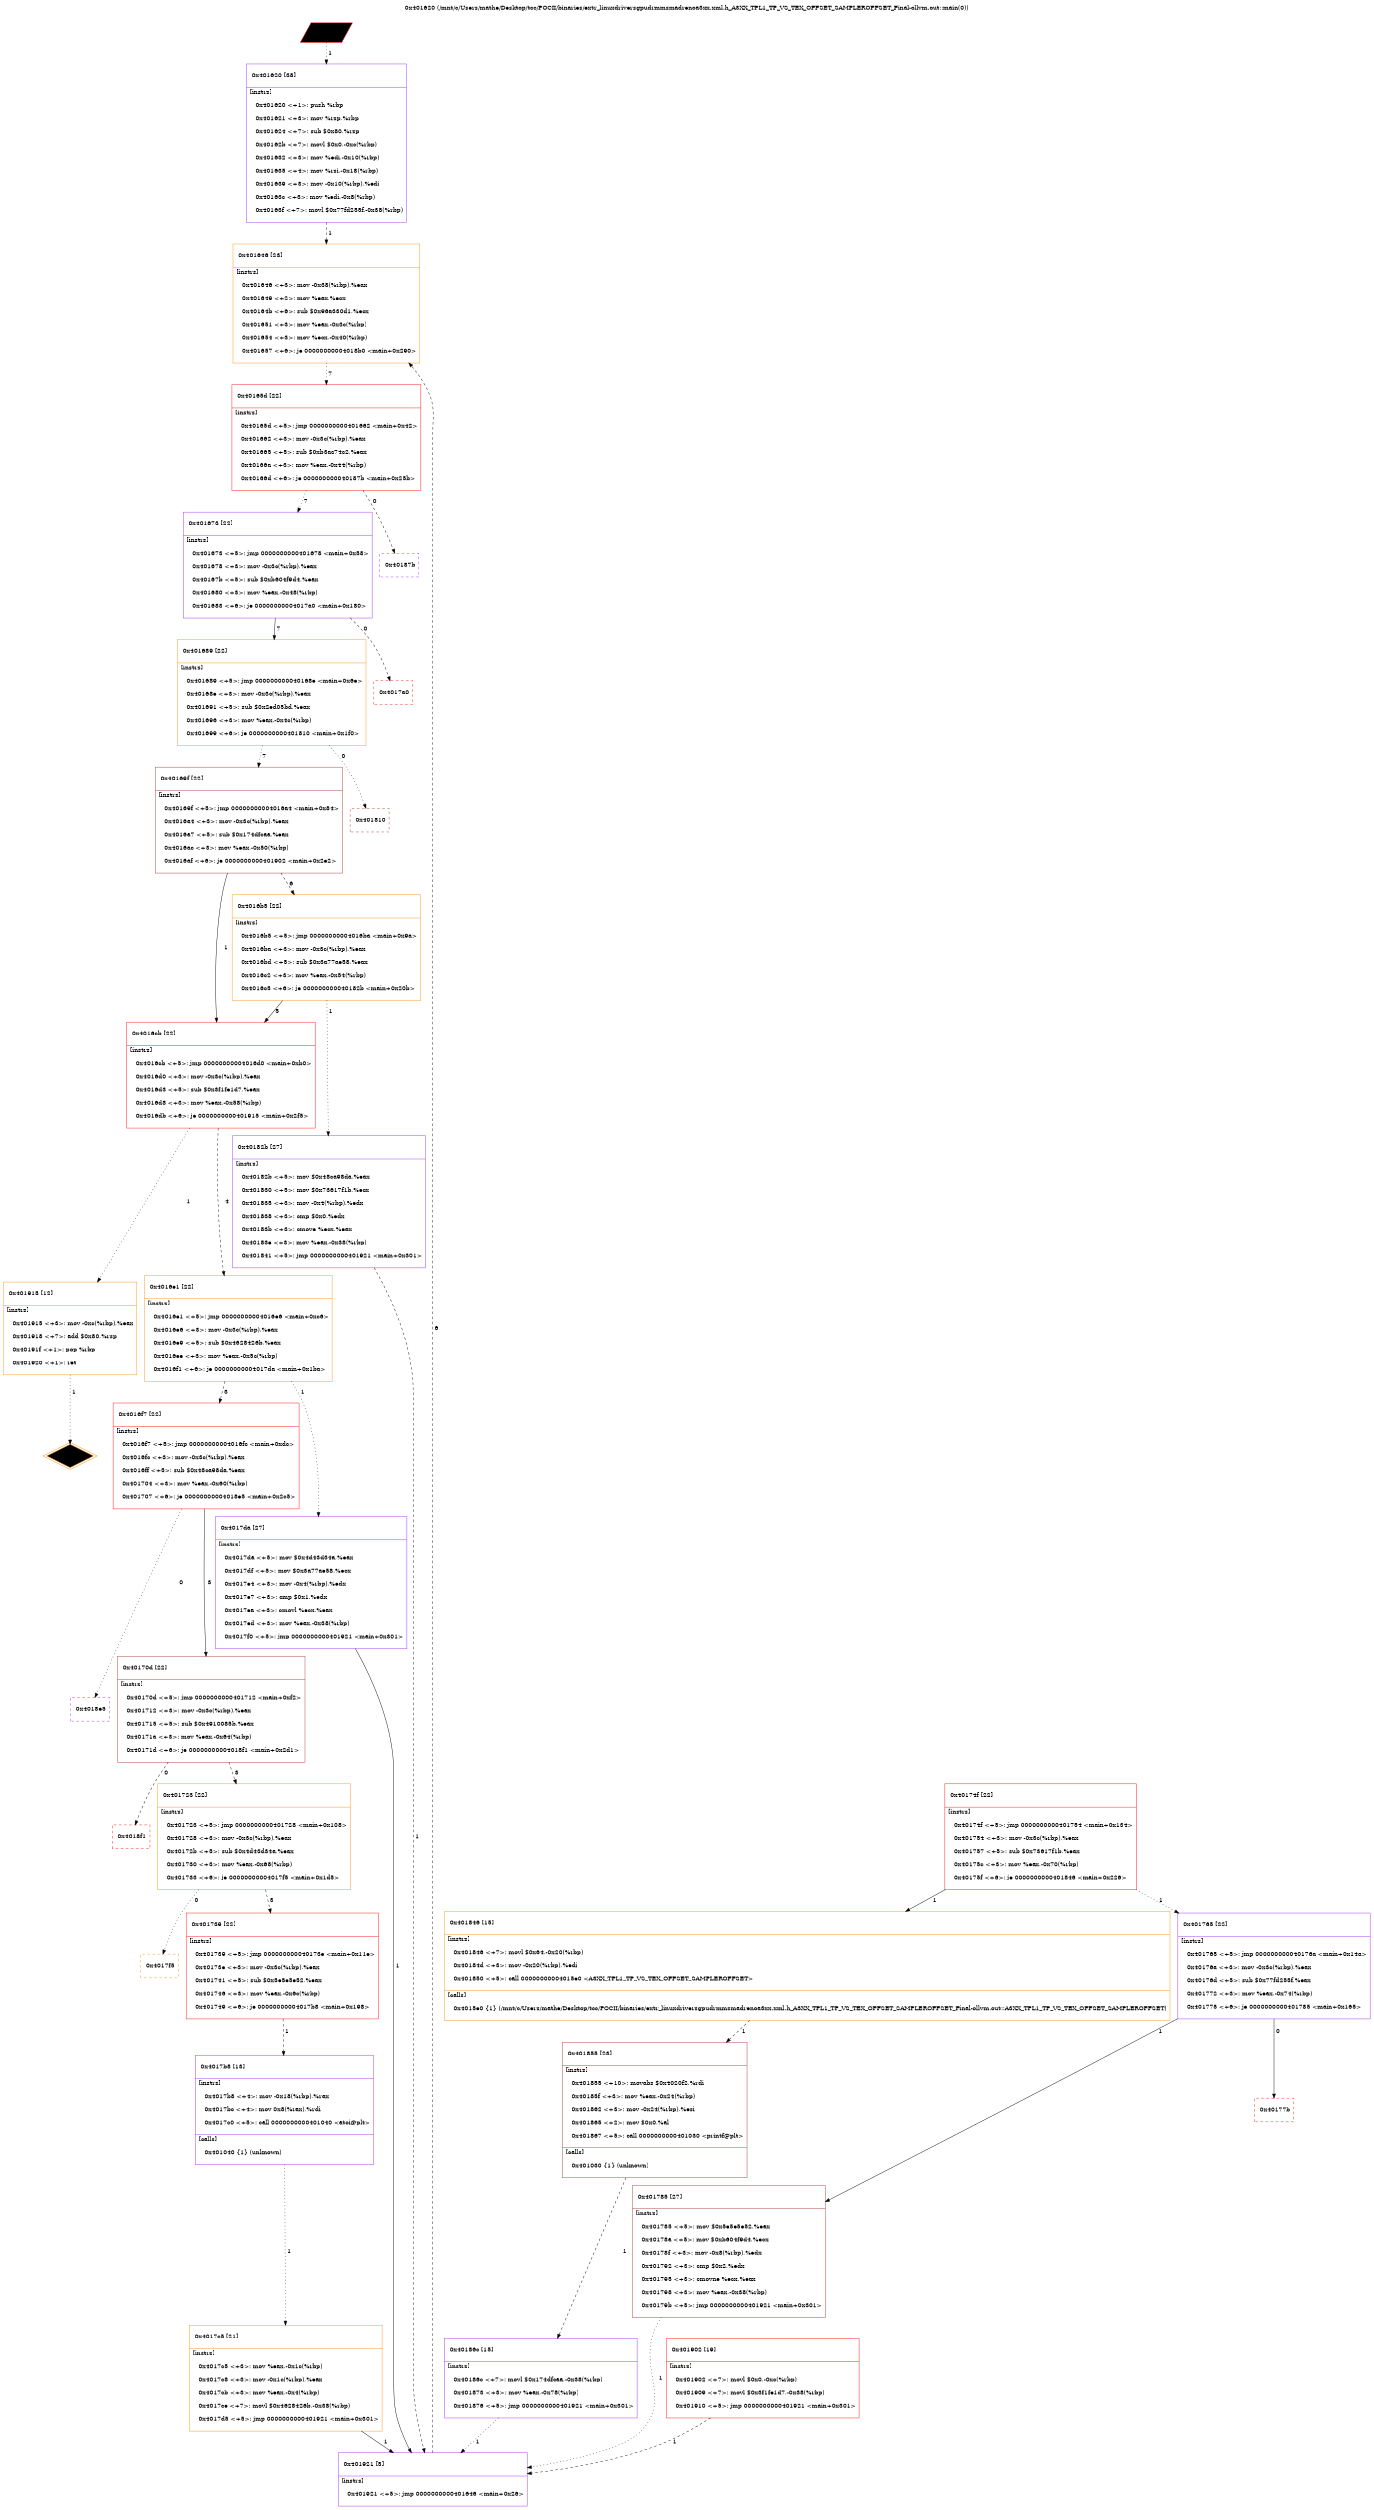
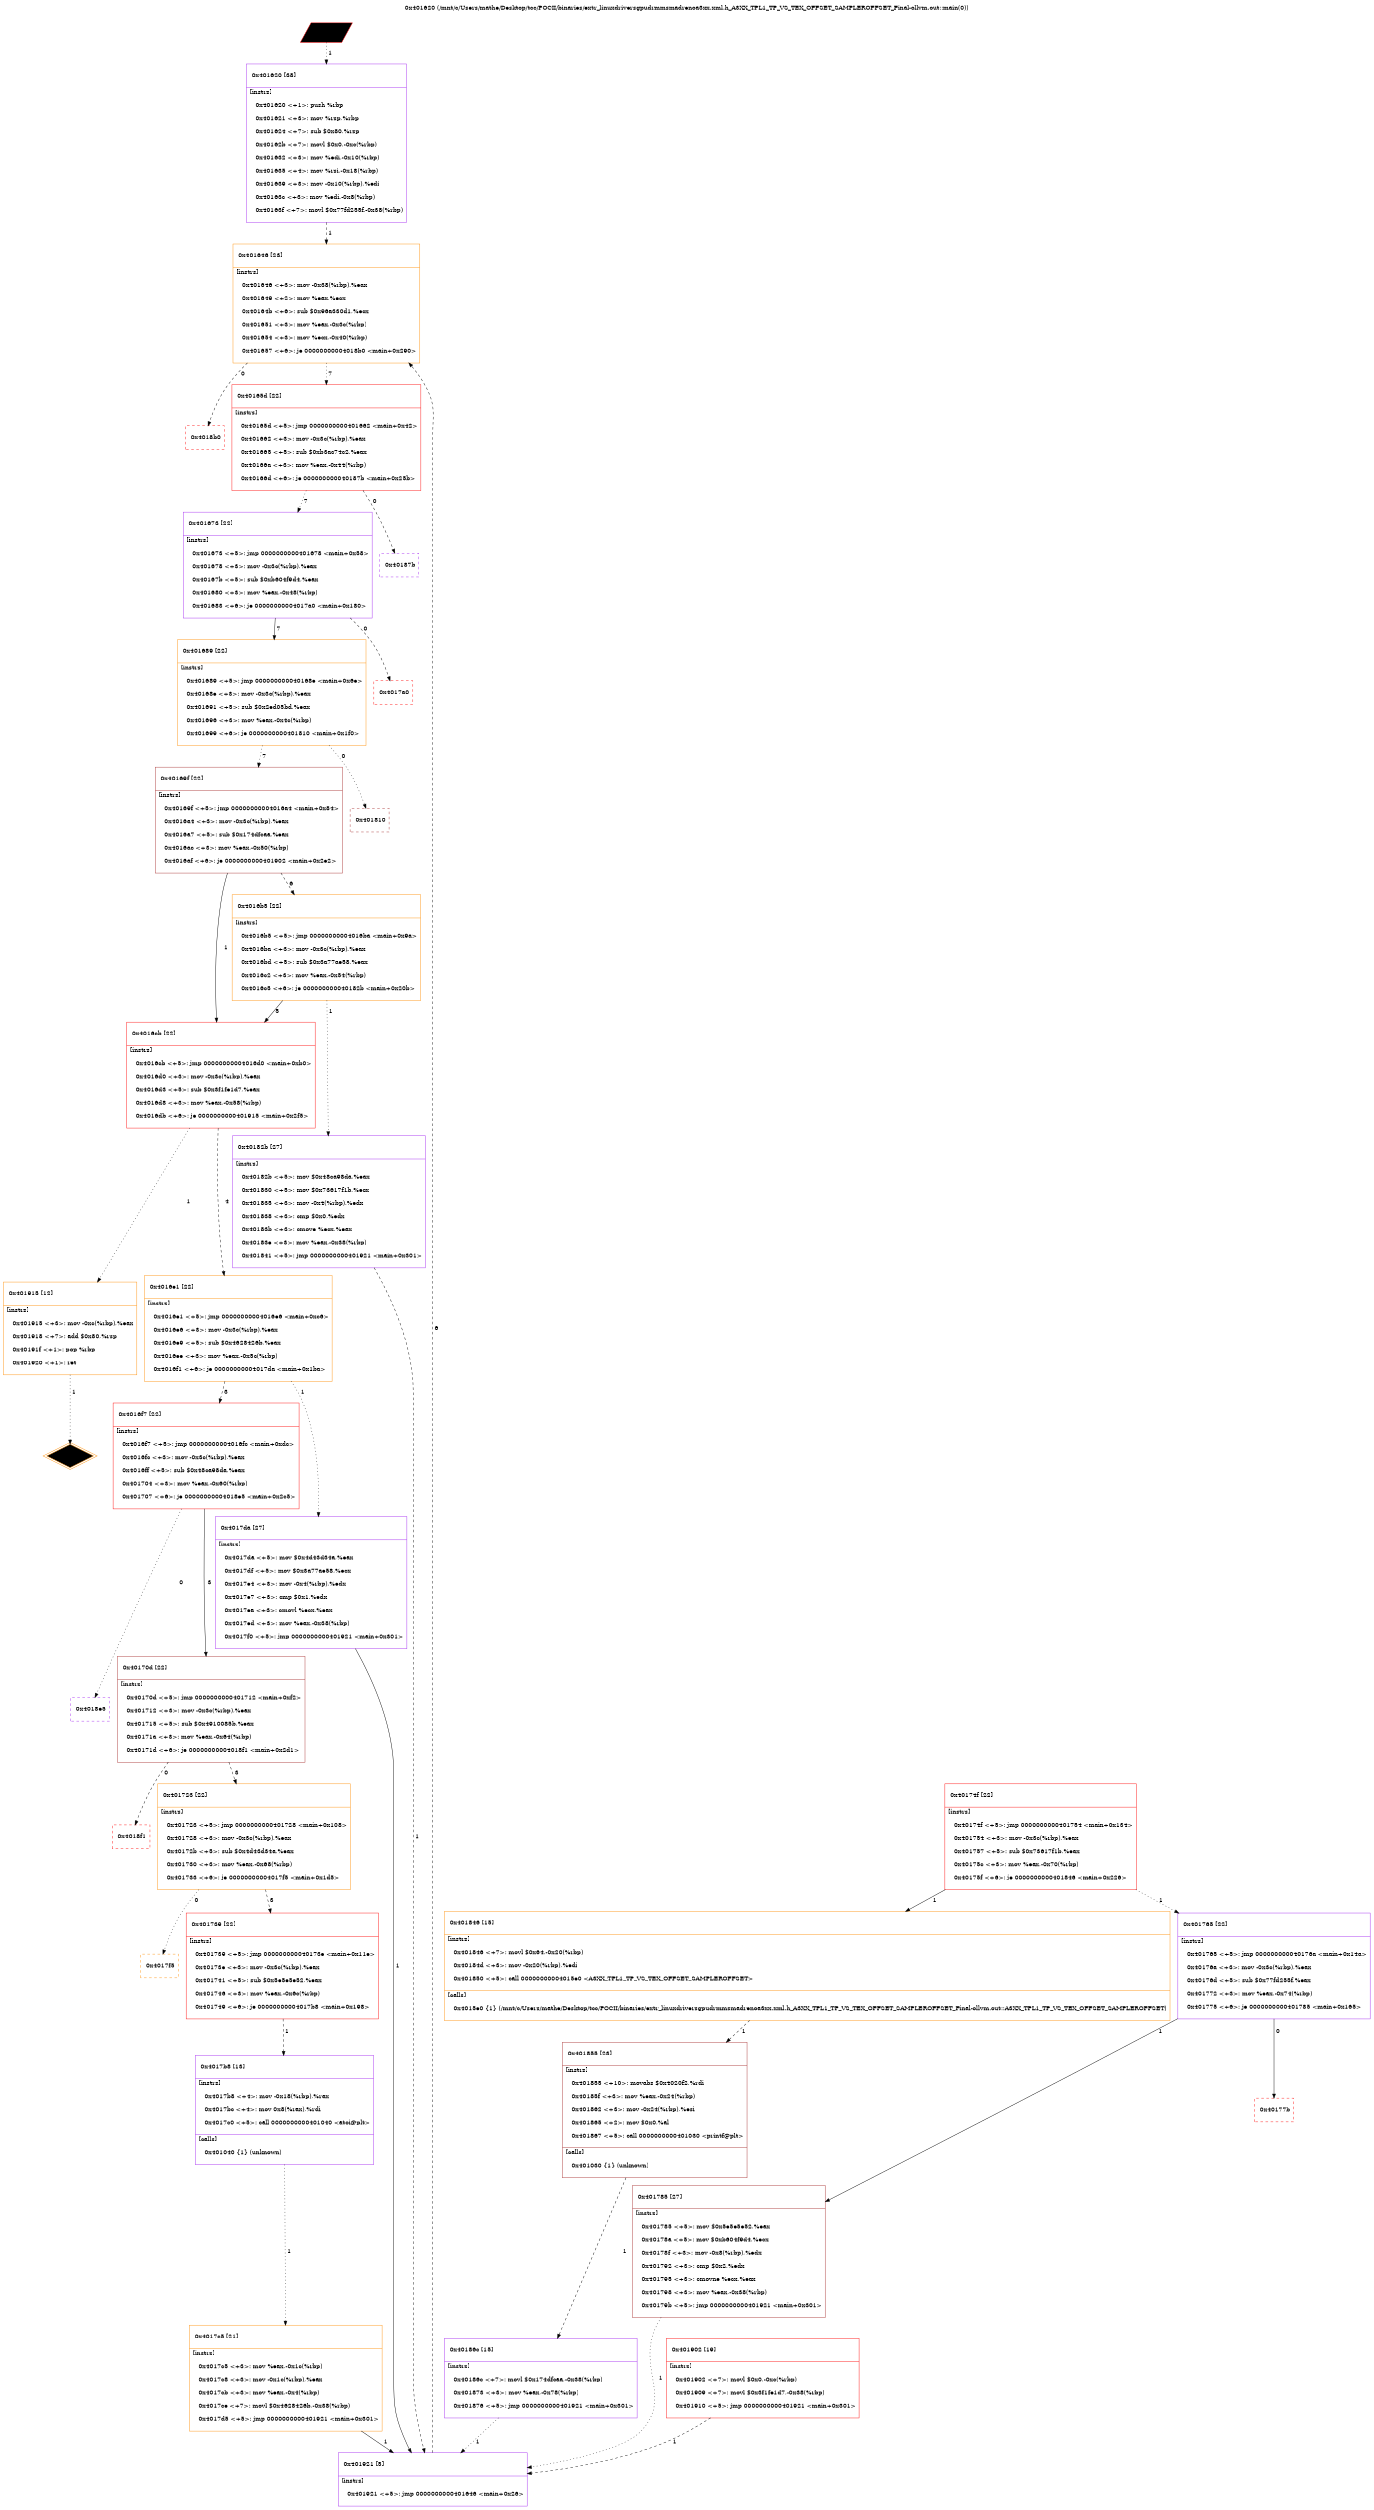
node "0x4018b0": added
